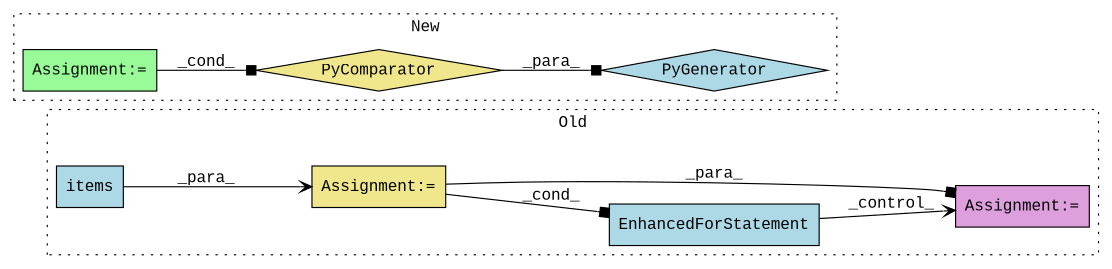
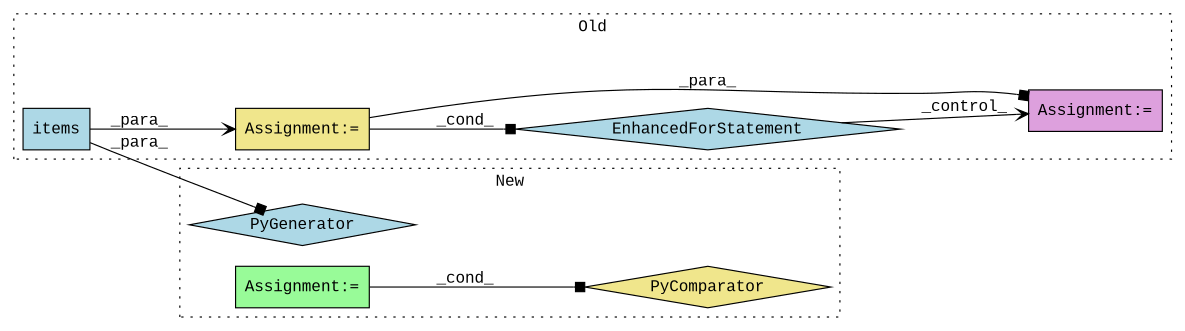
edge "PyComparator" -> "PyGenerator": now "items" -> "PyGenerator"
node "EnhancedForStatement": shape box -> diamond
